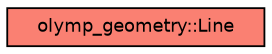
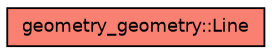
node "olymp_geometry::Line": label "olymp_geometry::Line" -> "geometry_geometry::Line"
